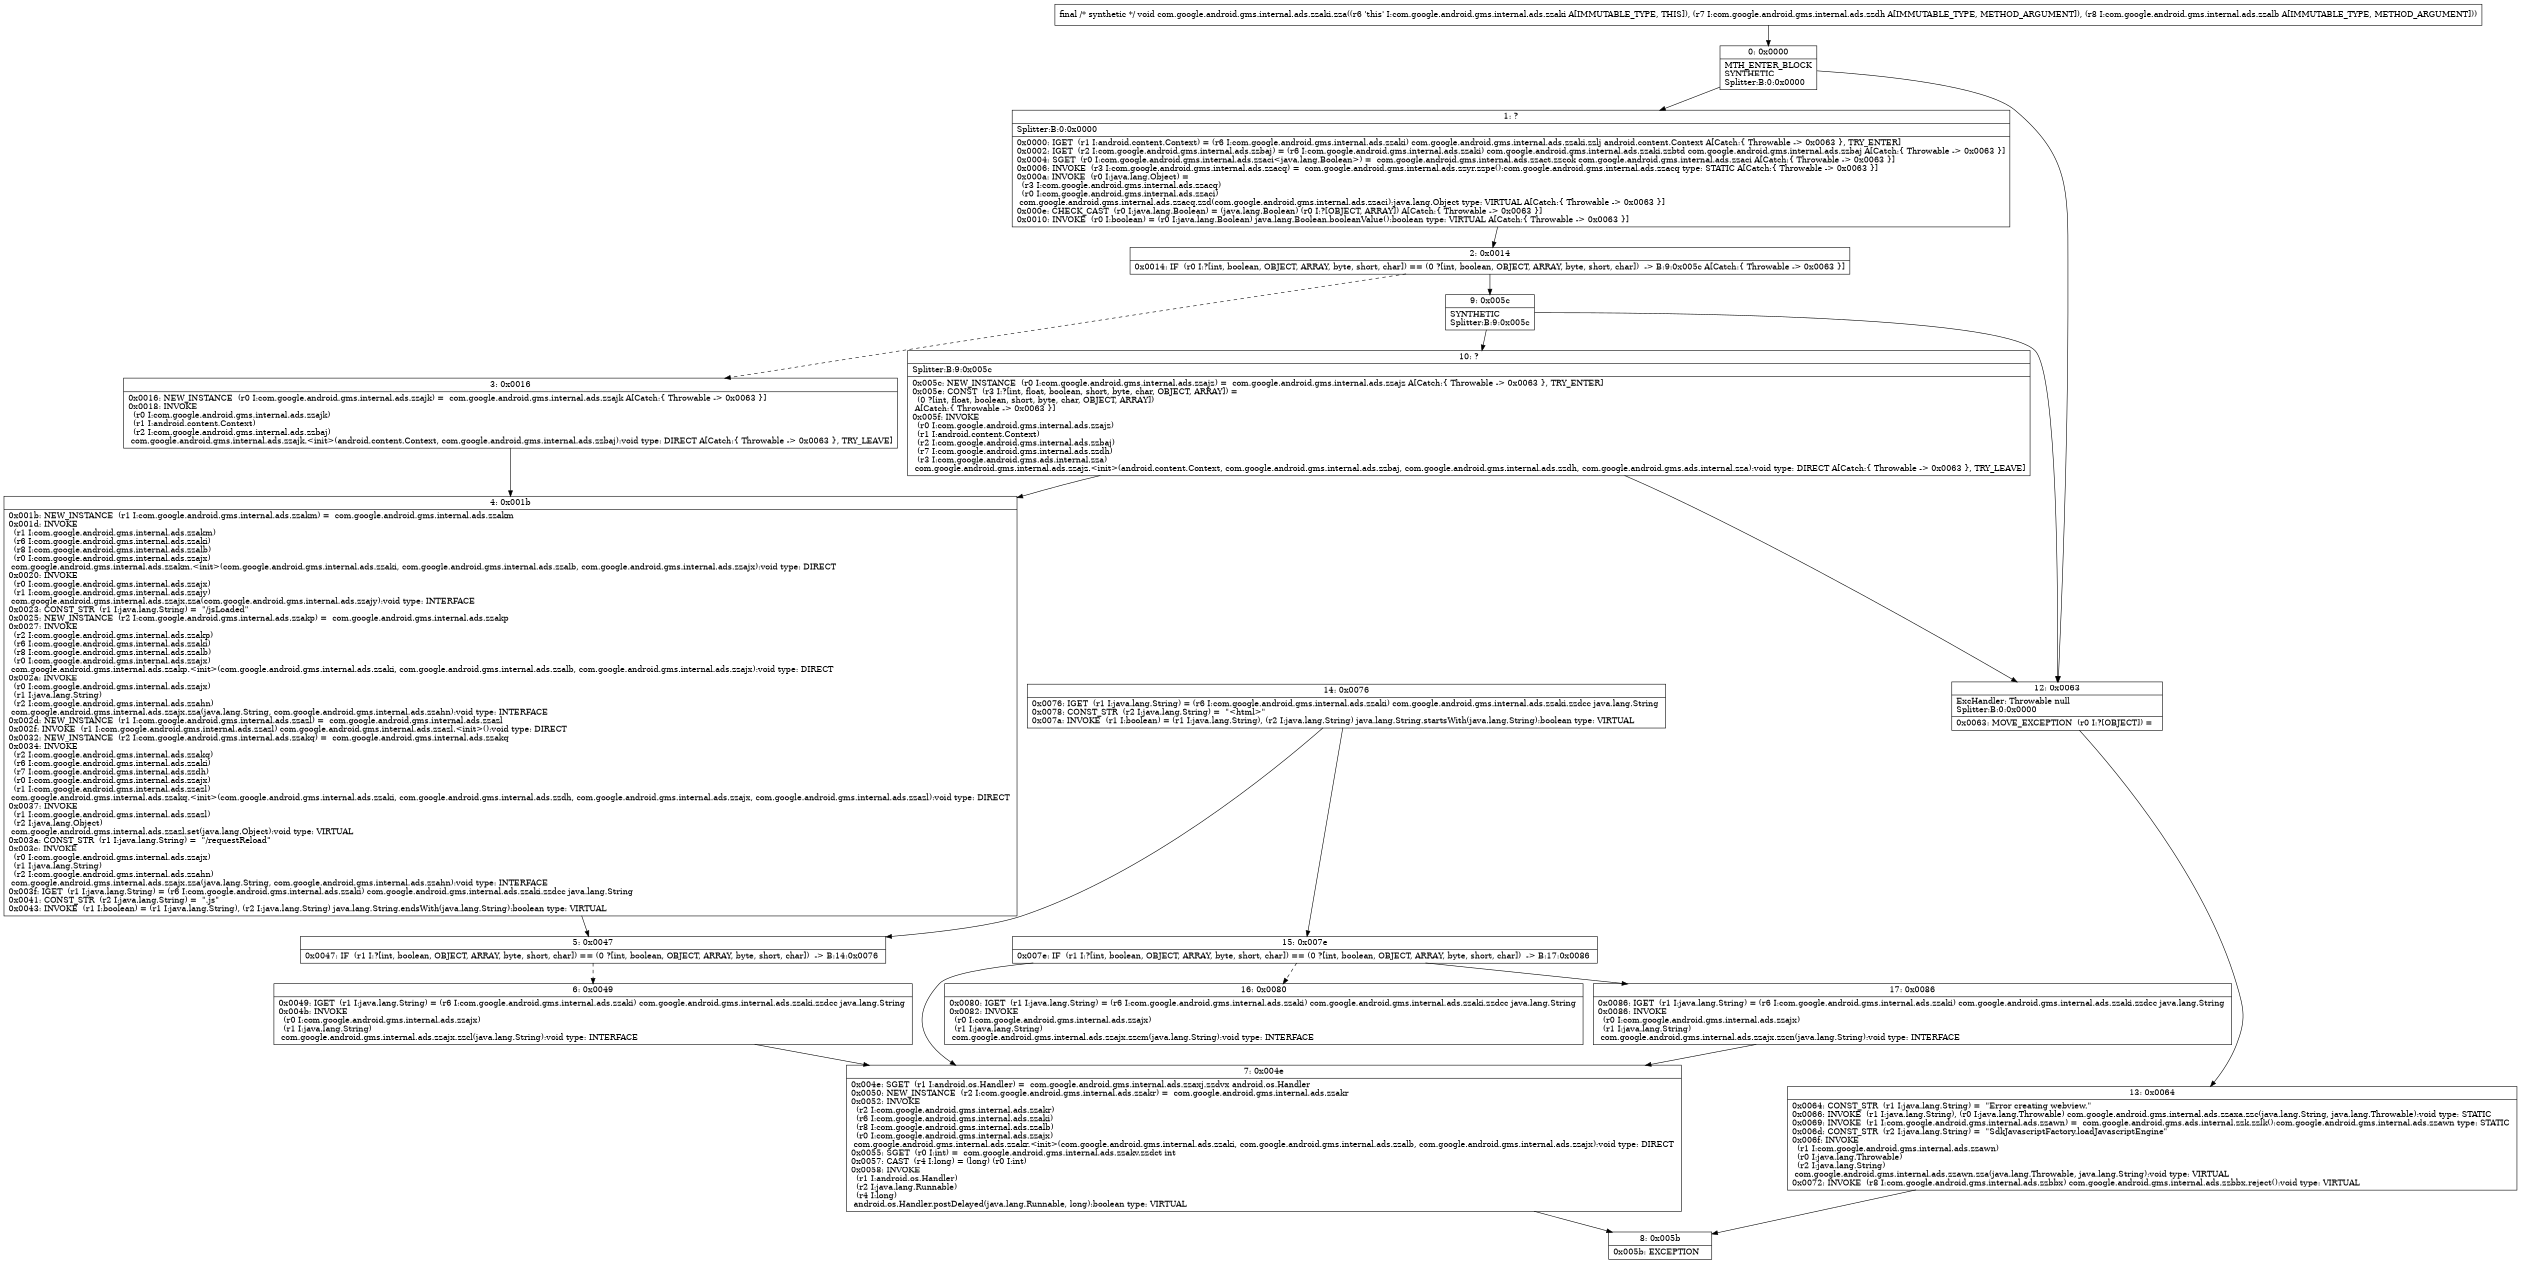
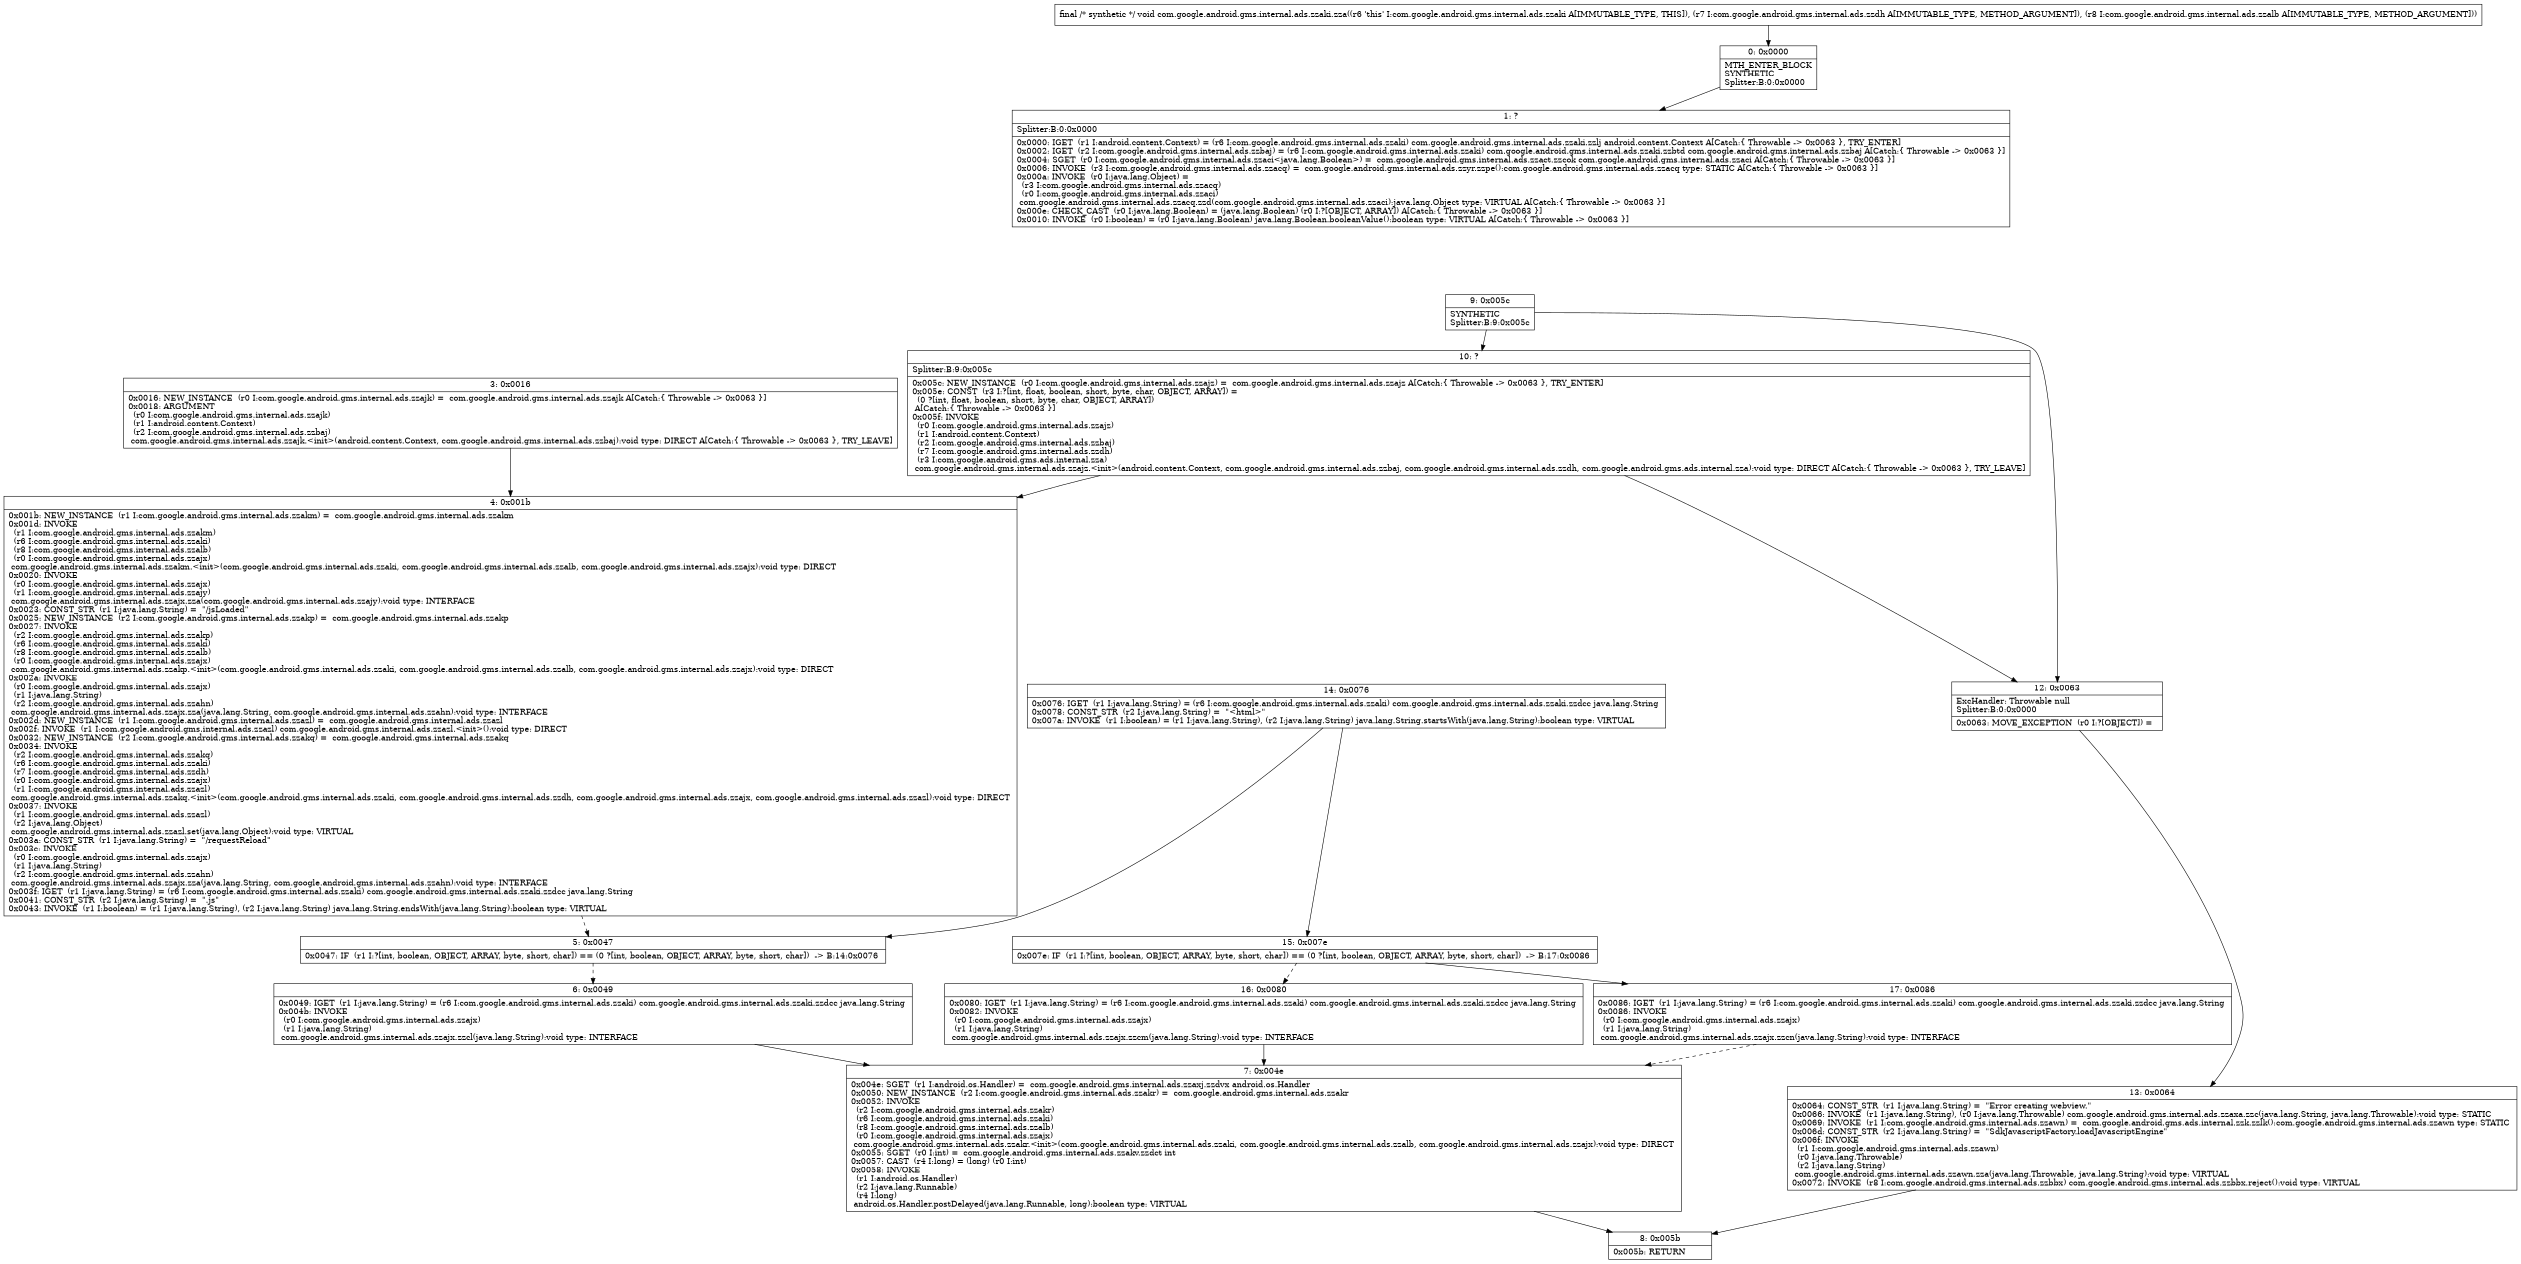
node "2: 0x0014": removed
edge "0: 0x0000" -> "12: 0x0063": removed
node "3: 0x0016": text "0x0018: INVOKE" -> "0x0018: ARGUMENT"
edge "4: 0x001b" -> "5: 0x0047": style solid -> dashed
edge "15: 0x007e" -> "7: 0x004e": now "16: 0x0080" -> "7: 0x004e"
edge "17: 0x0086" -> "7: 0x004e": style solid -> dashed
node "8: 0x005b": text "0x005b: EXCEPTION" -> "0x005b: RETURN"
